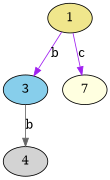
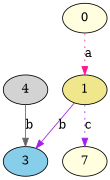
node "0": added
edge "1" -> "7": style solid -> dotted
edge "3" -> "4": reversed
